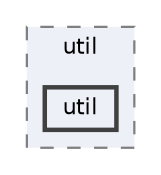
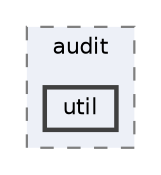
cluster "util": label "util" -> "audit"
